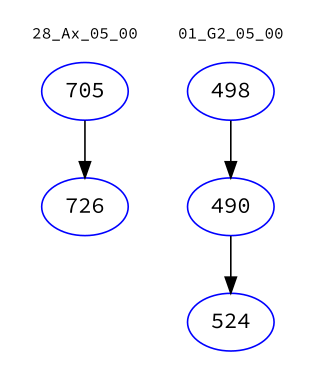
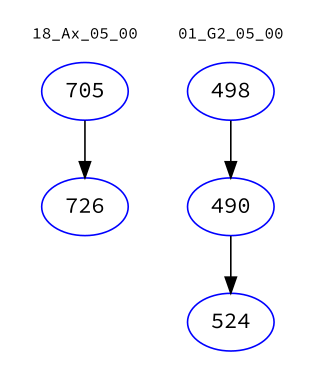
cluster "28_Ax_05_00": label "28_Ax_05_00" -> "18_Ax_05_00"
